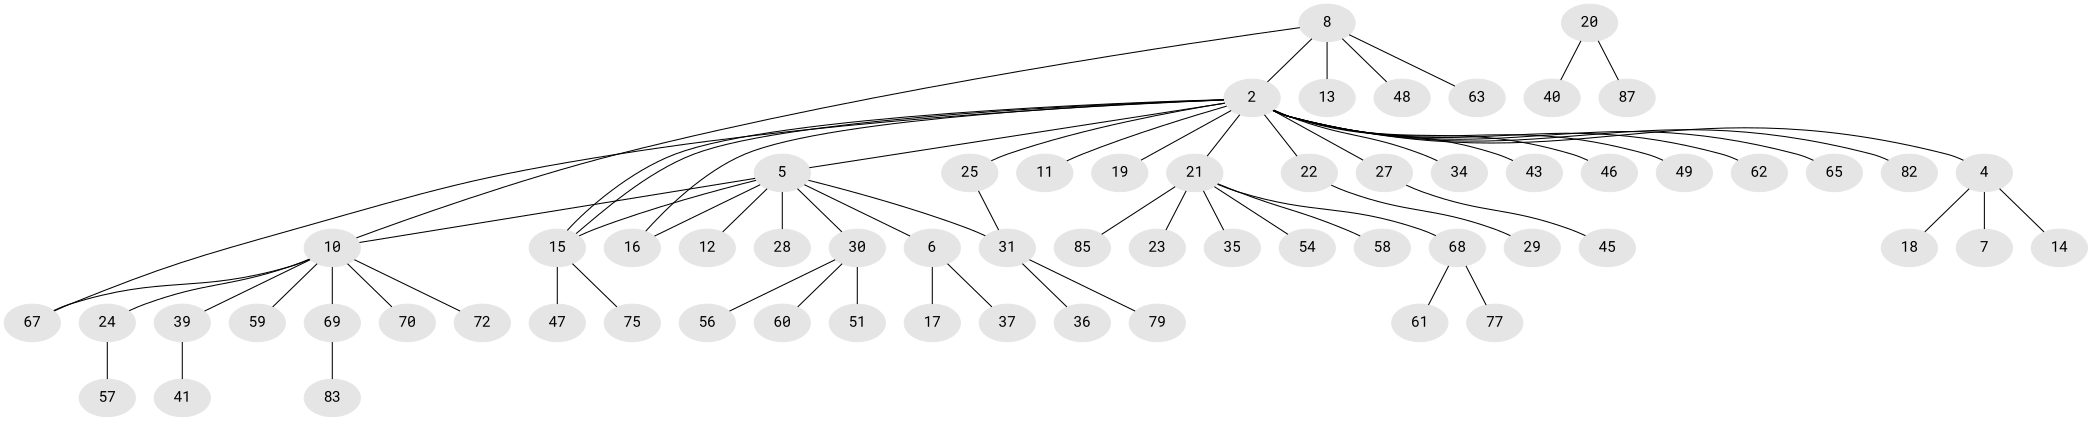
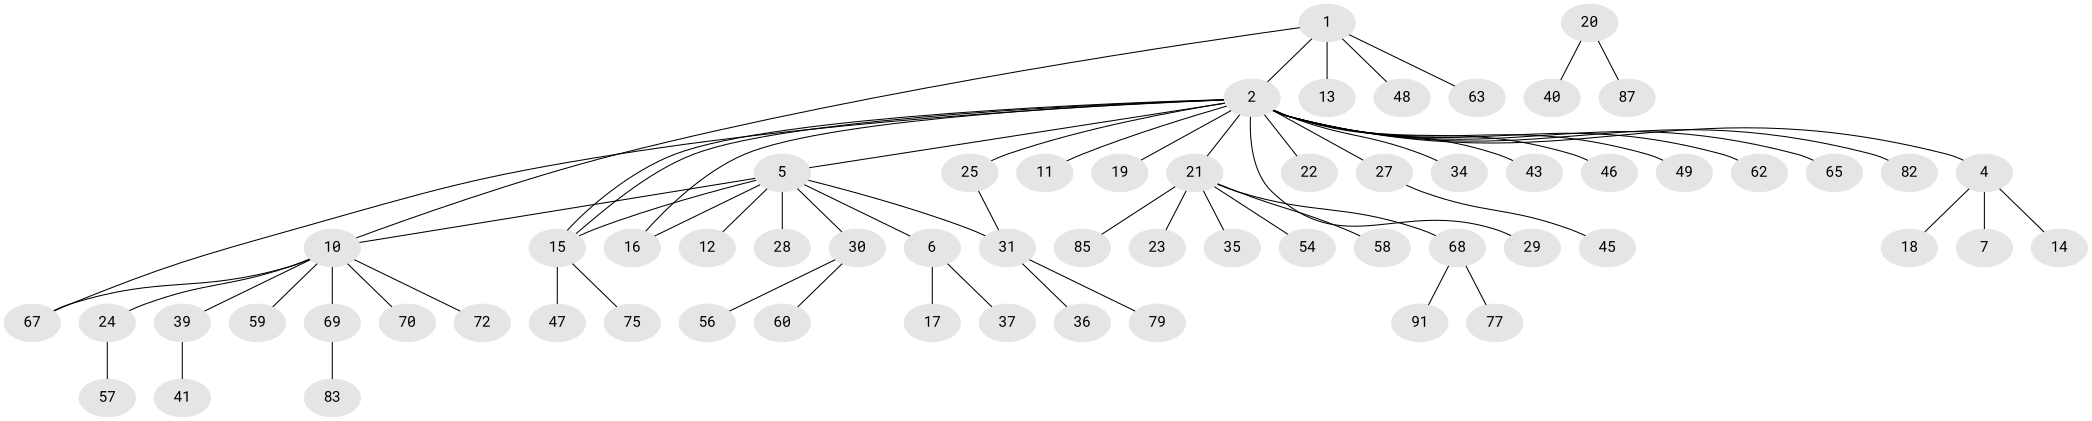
node "8": label "8" -> "1"
edge "22" -- "29": now "2" -- "29"
node "51": removed
node "61": label "61" -> "91"
